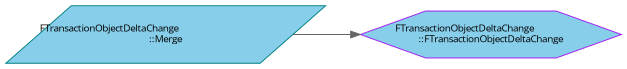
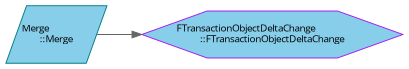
node "FTransactionObjectDeltaChange ::Merge": label "FTransactionObjectDeltaChange ::Merge" -> "Merge ::Merge"
